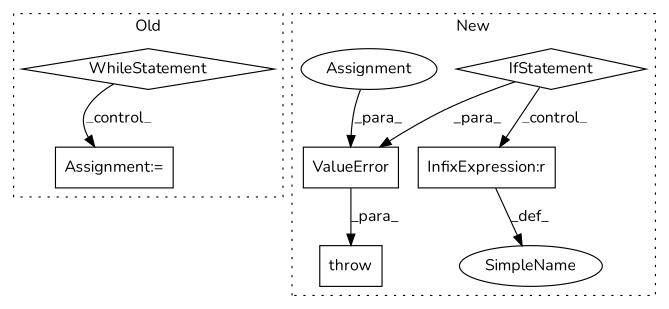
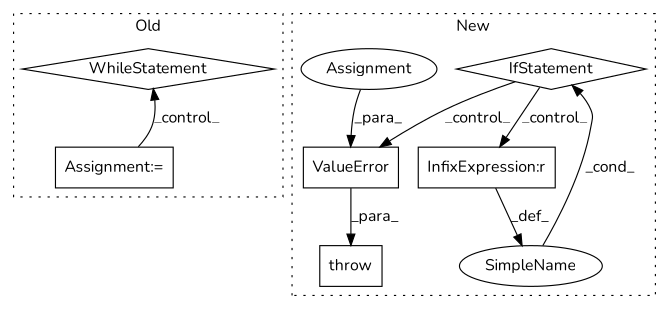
edge "WhileStatement" -> "Assignment:=": reversed
edge "IfStatement" -> "ValueError": label "_para_" -> "_control_"
edge "SimpleName" -> "IfStatement": added, label "_cond_"
